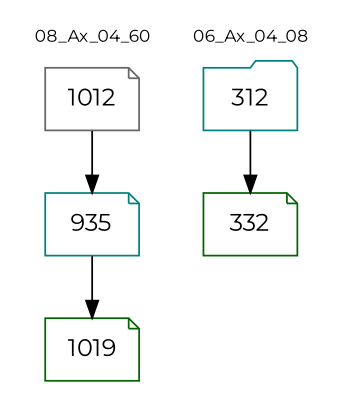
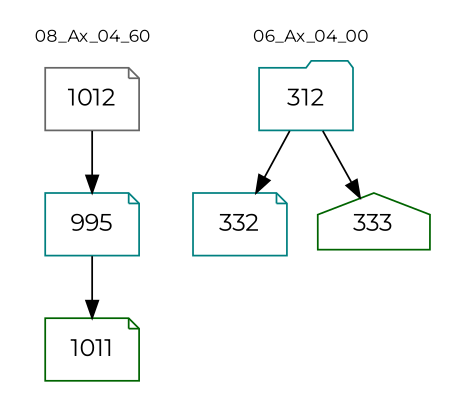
cluster "06_Ax_04_08": label "06_Ax_04_08" -> "06_Ax_04_00"
node "935": label "935" -> "995"
node "332": color darkgreen -> teal
node "333": added
node "1019": label "1019" -> "1011"
